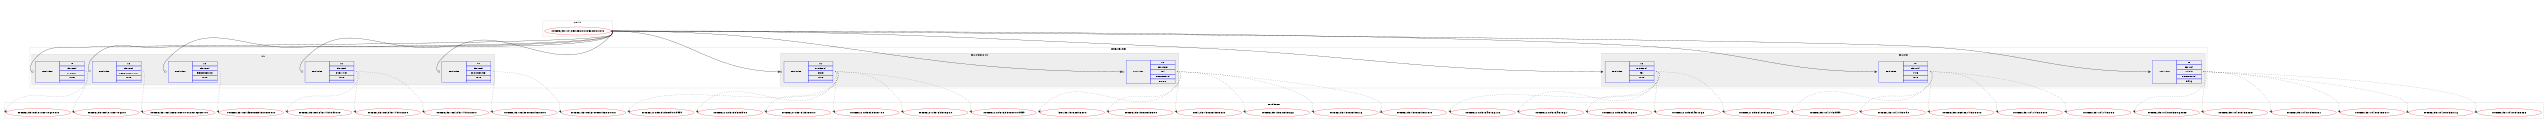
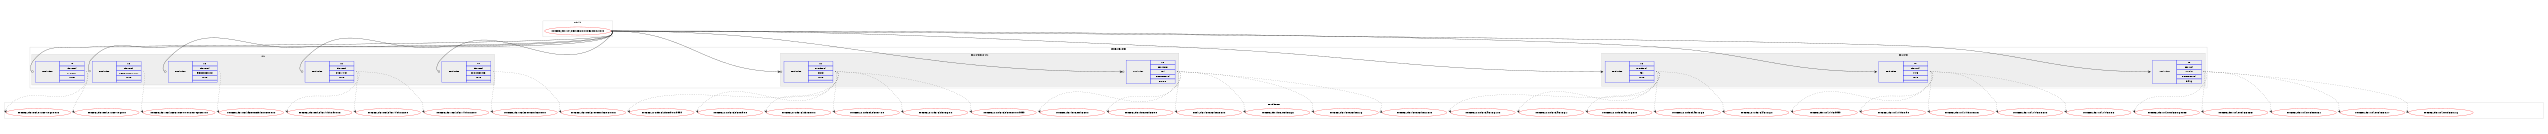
node "lang://dev-lang/perl-5.30.1": label "lang://dev-lang/perl-5.30.1" -> "portage://dev-lang/perl-5.30.1"
node "portage://sys-devel/cmake-2.6.1": label "portage://sys-devel/cmake-2.6.1" -> "portage://sys-devel/flex-2.6.1"
node "portage://dev-creduce/ninja-1.8.2-r2": label "portage://dev-creduce/ninja-1.8.2-r2" -> "portage://dev-util/ninja-1.8.2-r2"
node "portage://dev-util/cmake-3.13.5": removed
